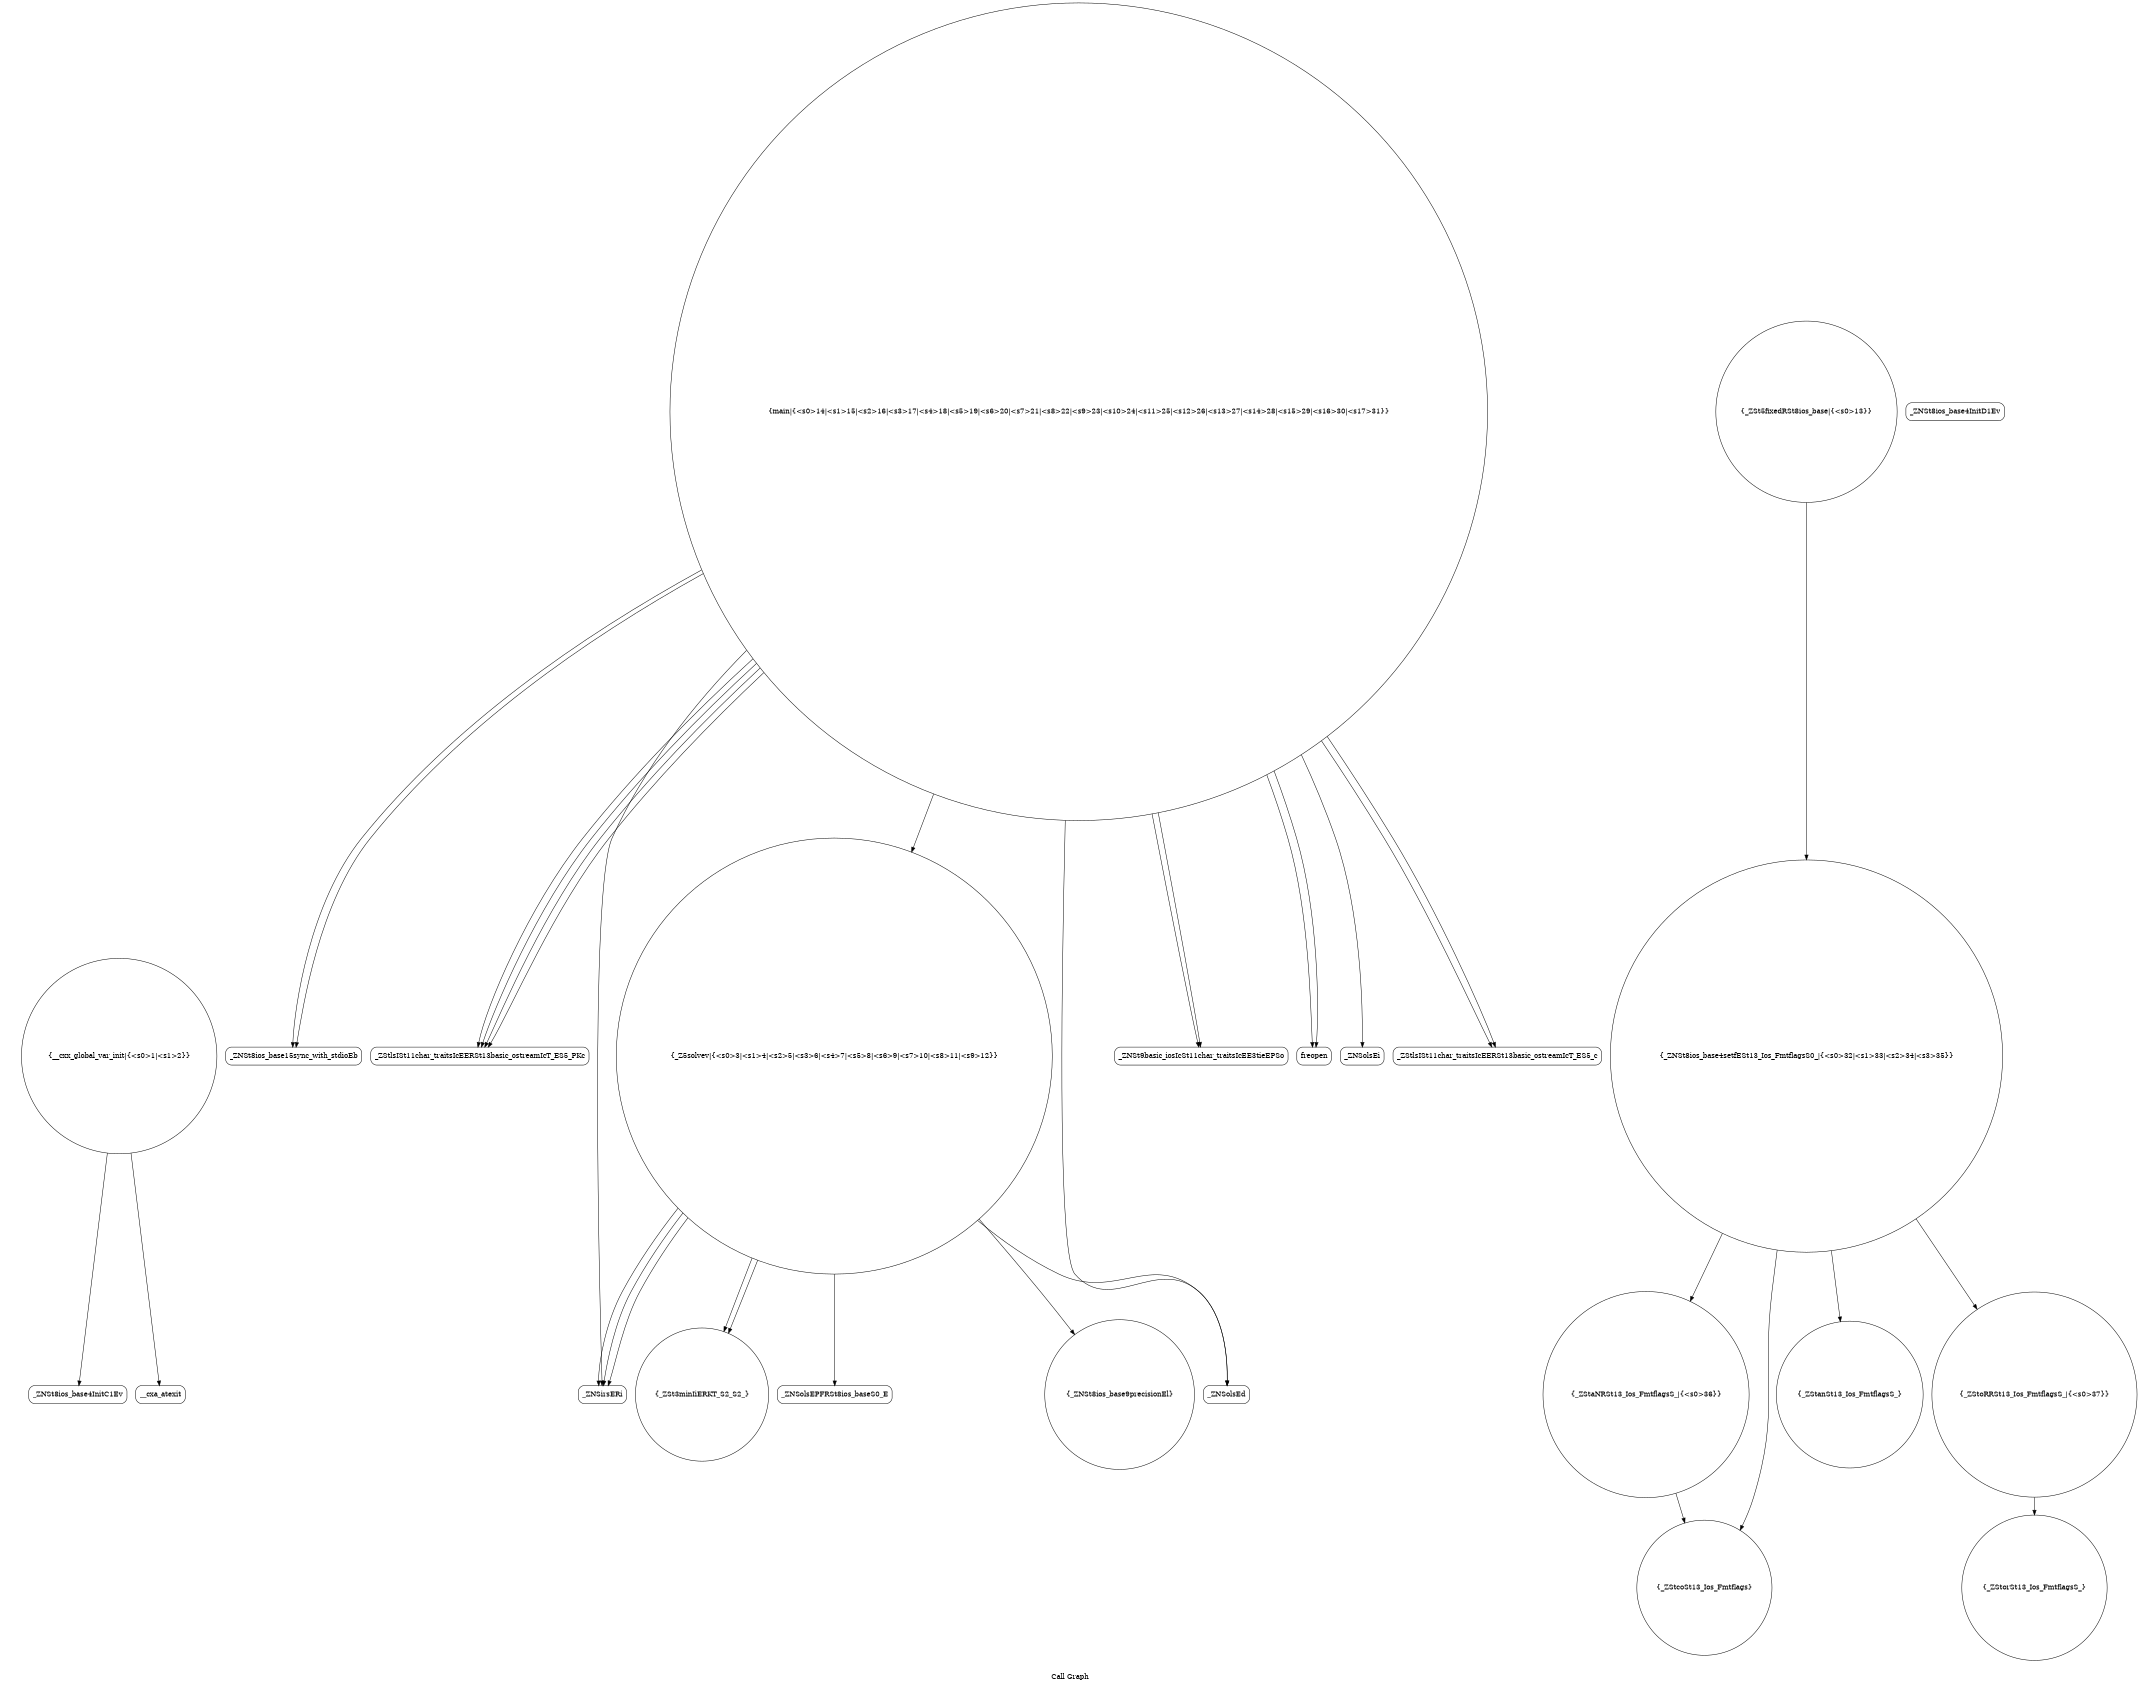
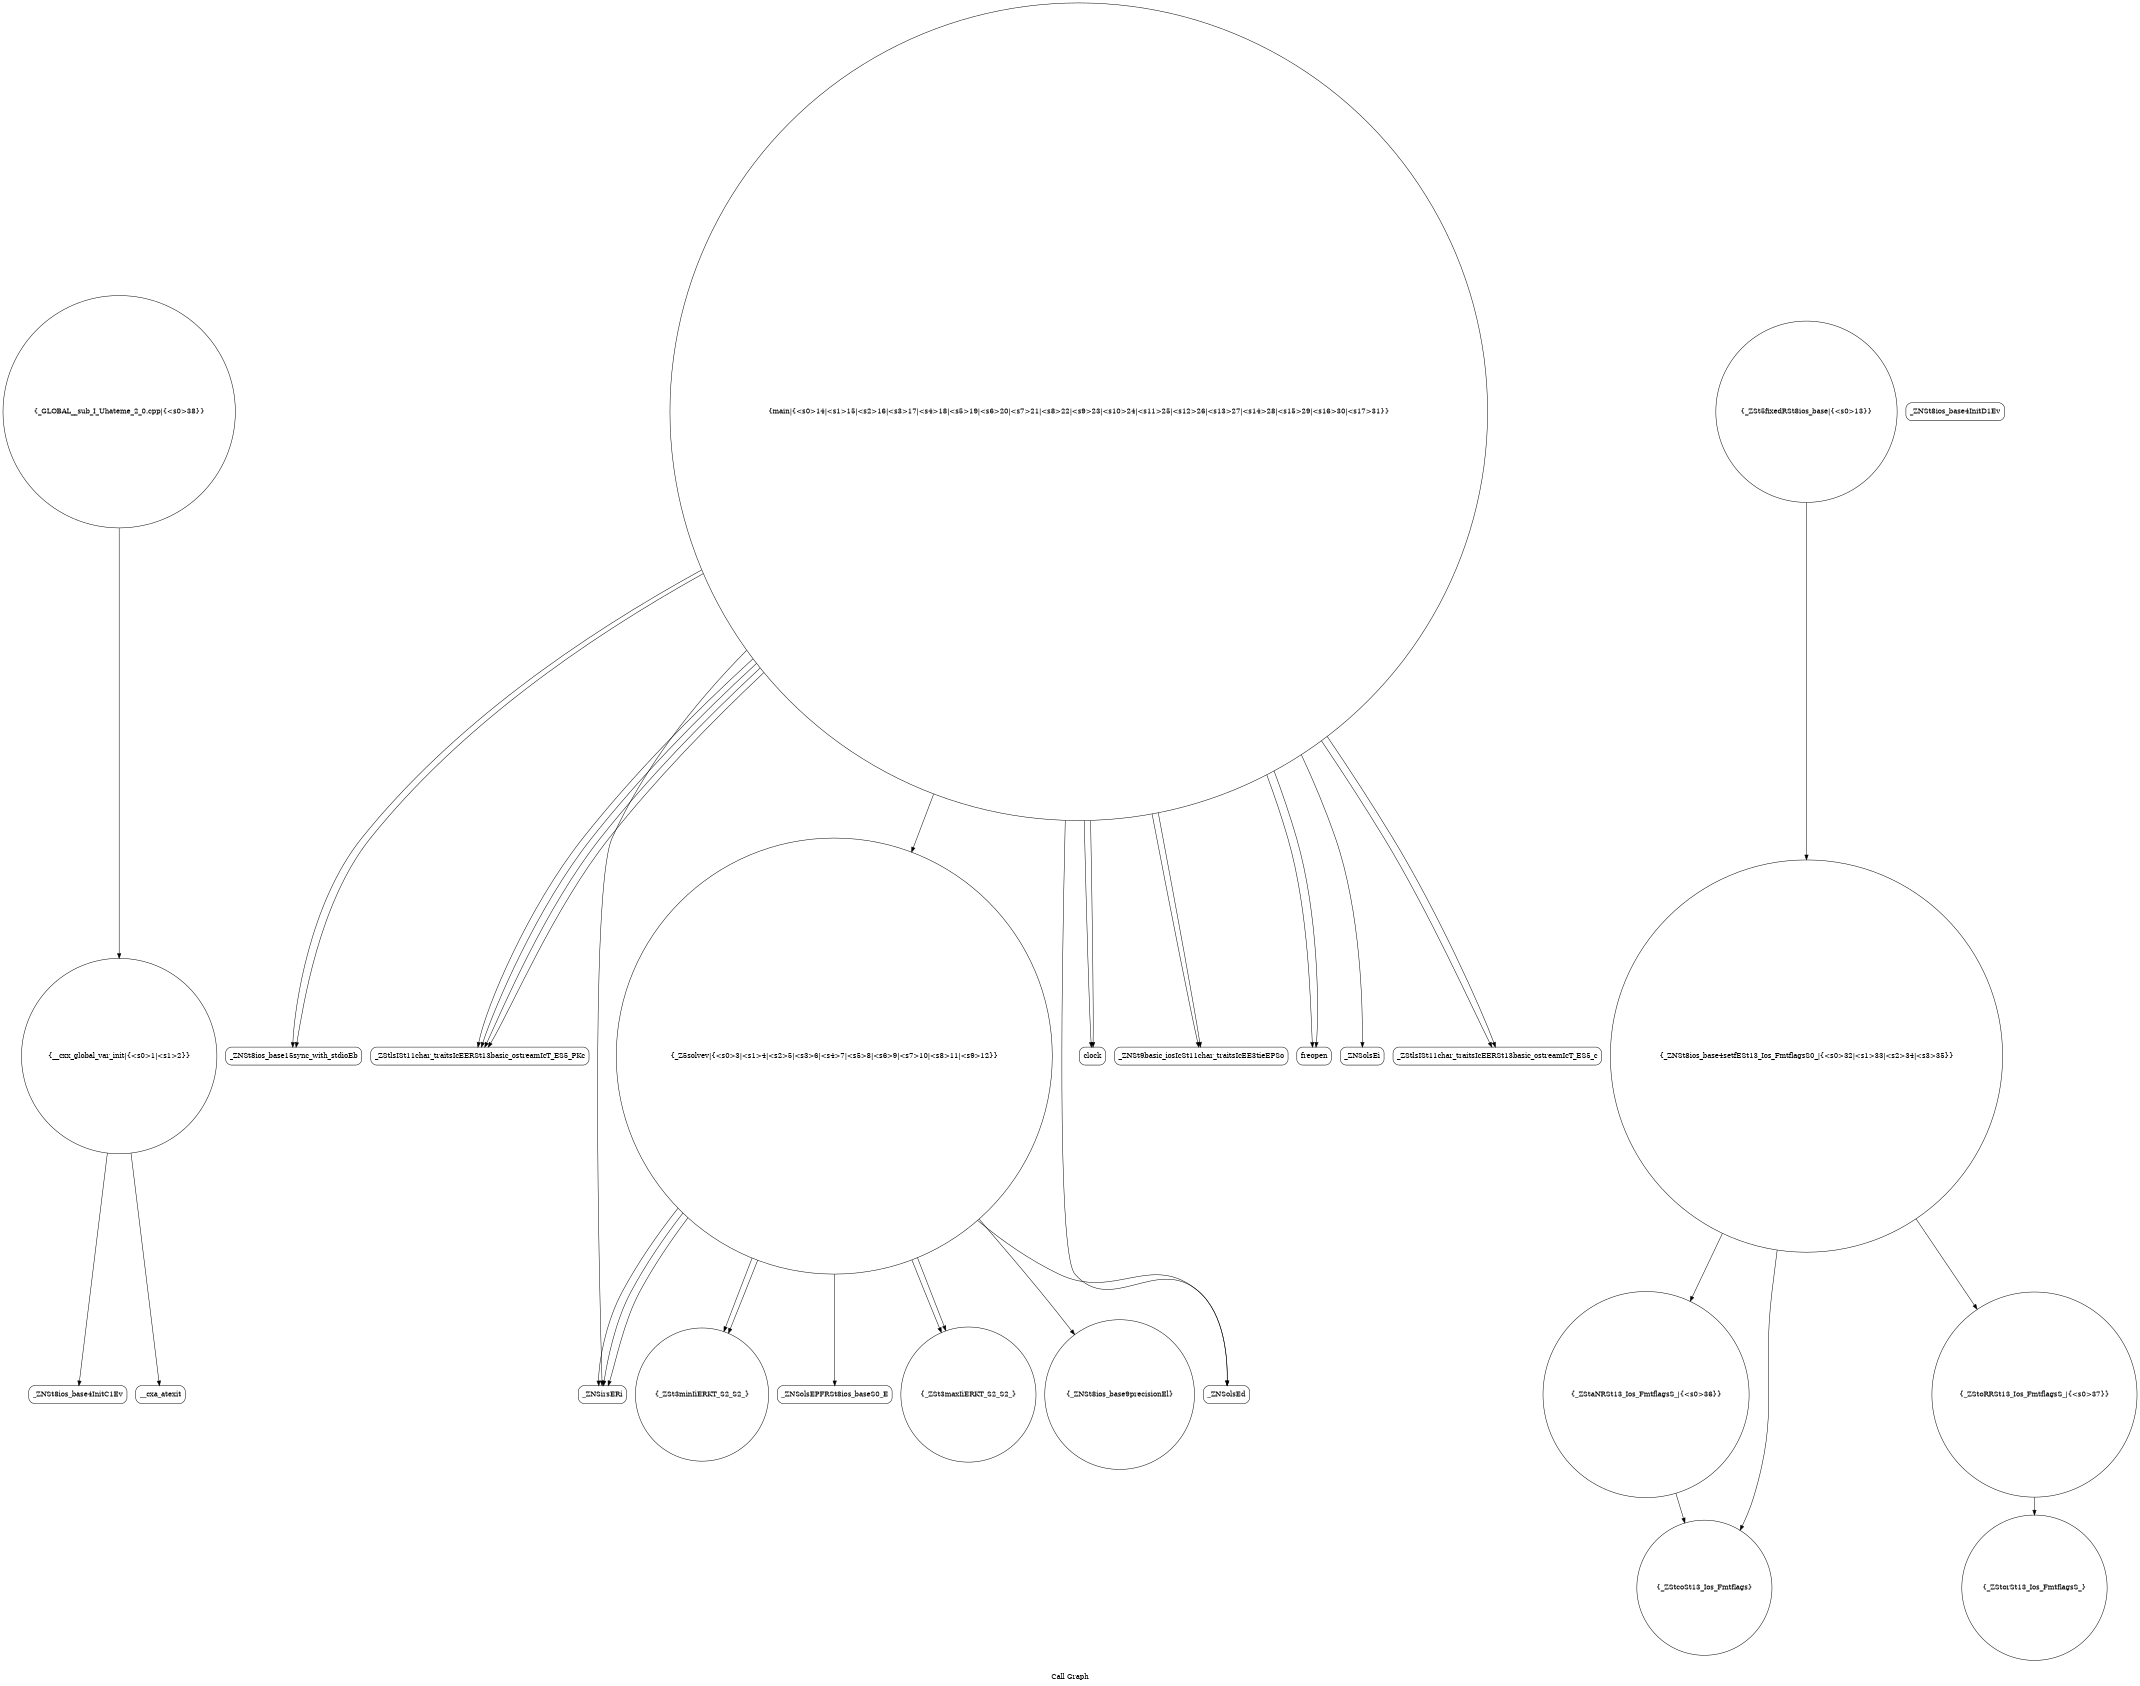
node "{_GLOBAL__sub_I_Uhateme_2_0.cpp|{<s0>38}}": added
node "clock": added
node "{_ZSt3maxIiERKT_S2_S2_}": added
node "{_ZStanSt13_Ios_FmtflagsS_}": removed
